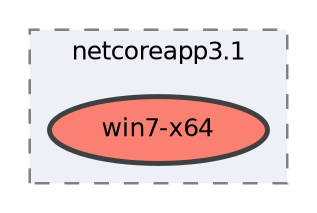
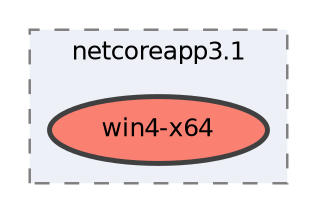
node "win7-x64": label "win7-x64" -> "win4-x64"
